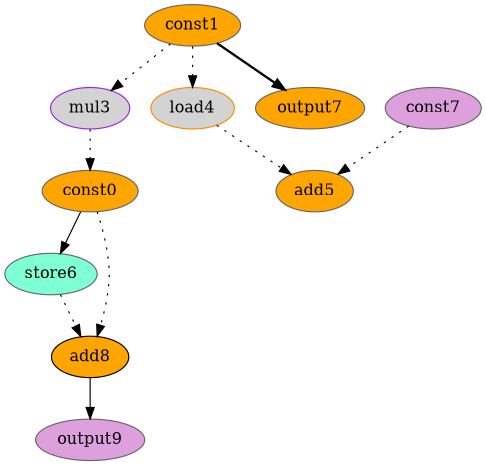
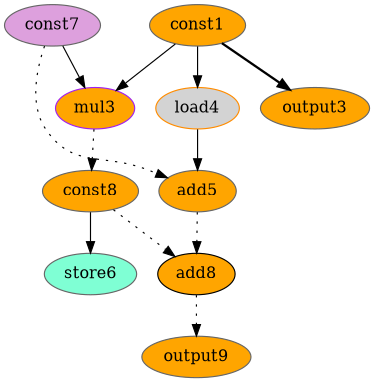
edge "const1" -> "load4": style dotted -> solid
edge "const7" -> "mul3": added
edge "const1" -> "mul3": style dotted -> solid
node "mul3": fillcolor lightgrey -> orange
node "output7": label "output7" -> "output3"
edge "load4" -> "add5": style dotted -> solid
node "const0": label "const0" -> "const8"
edge "store6" -> "add8": now "add5" -> "add8"
edge "add8" -> "output9": style solid -> dotted
node "output9": fillcolor plum -> orange
